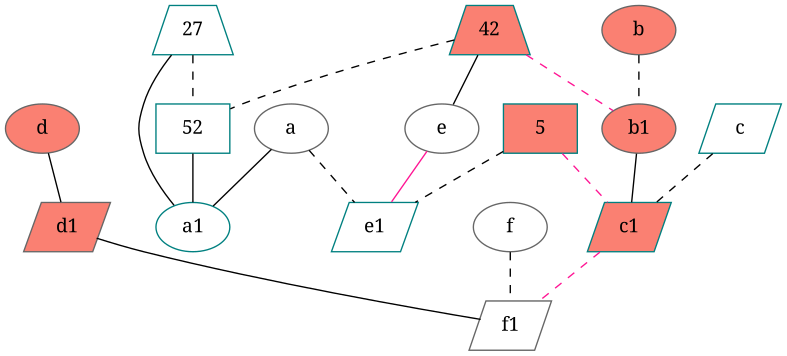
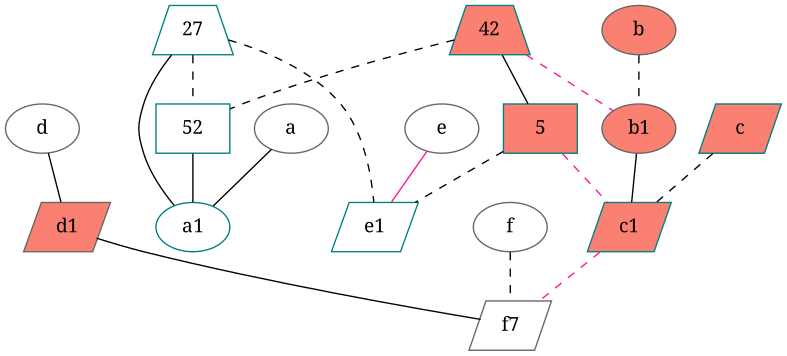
edge "42" -- "e": now "42" -- "5"
node "d": fillcolor salmon -> white
node "c": fillcolor white -> salmon
edge "a" -- "e1": now "27" -- "e1"
node "f1": label "f1" -> "f7"
